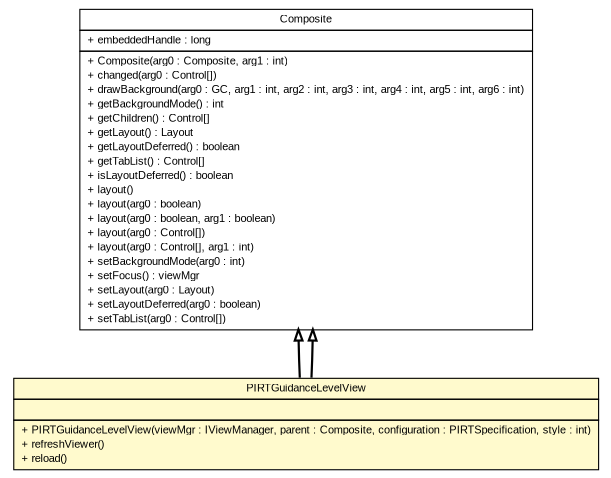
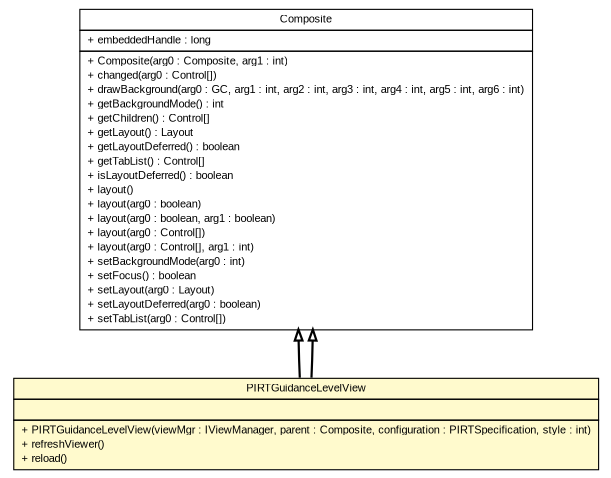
node "Composite": text "+ setFocus() : viewMgr" -> "+ setFocus() : boolean"
